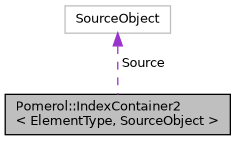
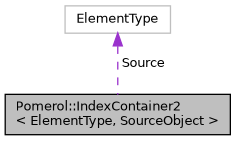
node "SourceObject": label "SourceObject" -> "ElementType"
